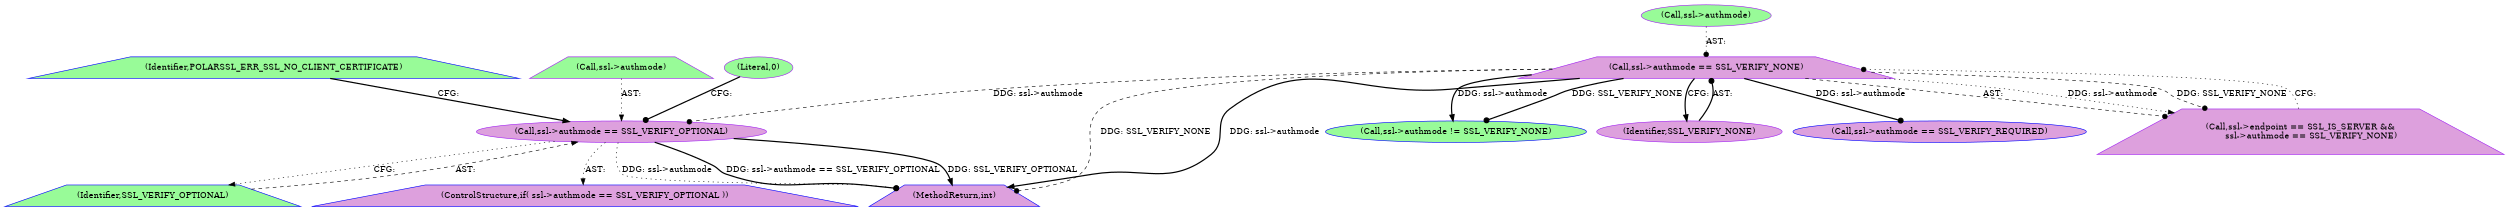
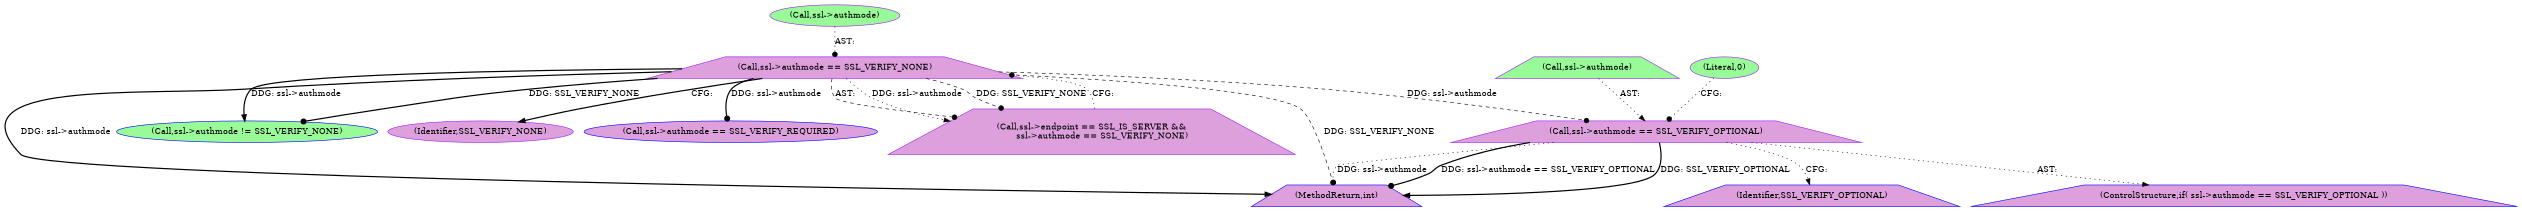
node "(Identifier,POLARSSL_ERR_SSL_NO_CLIENT_CERTIFICATE)": removed
edge "(Literal,0)" -> "(Call,ssl->authmode == SSL_VERIFY_OPTIONAL)": style bold -> dotted
edge "(Identifier,SSL_VERIFY_NONE)" -> "(Call,ssl->authmode == SSL_VERIFY_NONE)": removed, label "AST:"
node "(Call,ssl->authmode == SSL_VERIFY_OPTIONAL)": shape ellipse -> trapezium
edge "(Identifier,SSL_VERIFY_OPTIONAL)" -> "(Call,ssl->authmode == SSL_VERIFY_OPTIONAL)": removed, label "AST:"
node "(Identifier,SSL_VERIFY_OPTIONAL)": fillcolor palegreen -> plum
